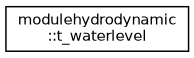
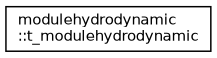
node "modulehydrodynamic ::t_waterlevel": label "modulehydrodynamic ::t_waterlevel" -> "modulehydrodynamic ::t_modulehydrodynamic"
